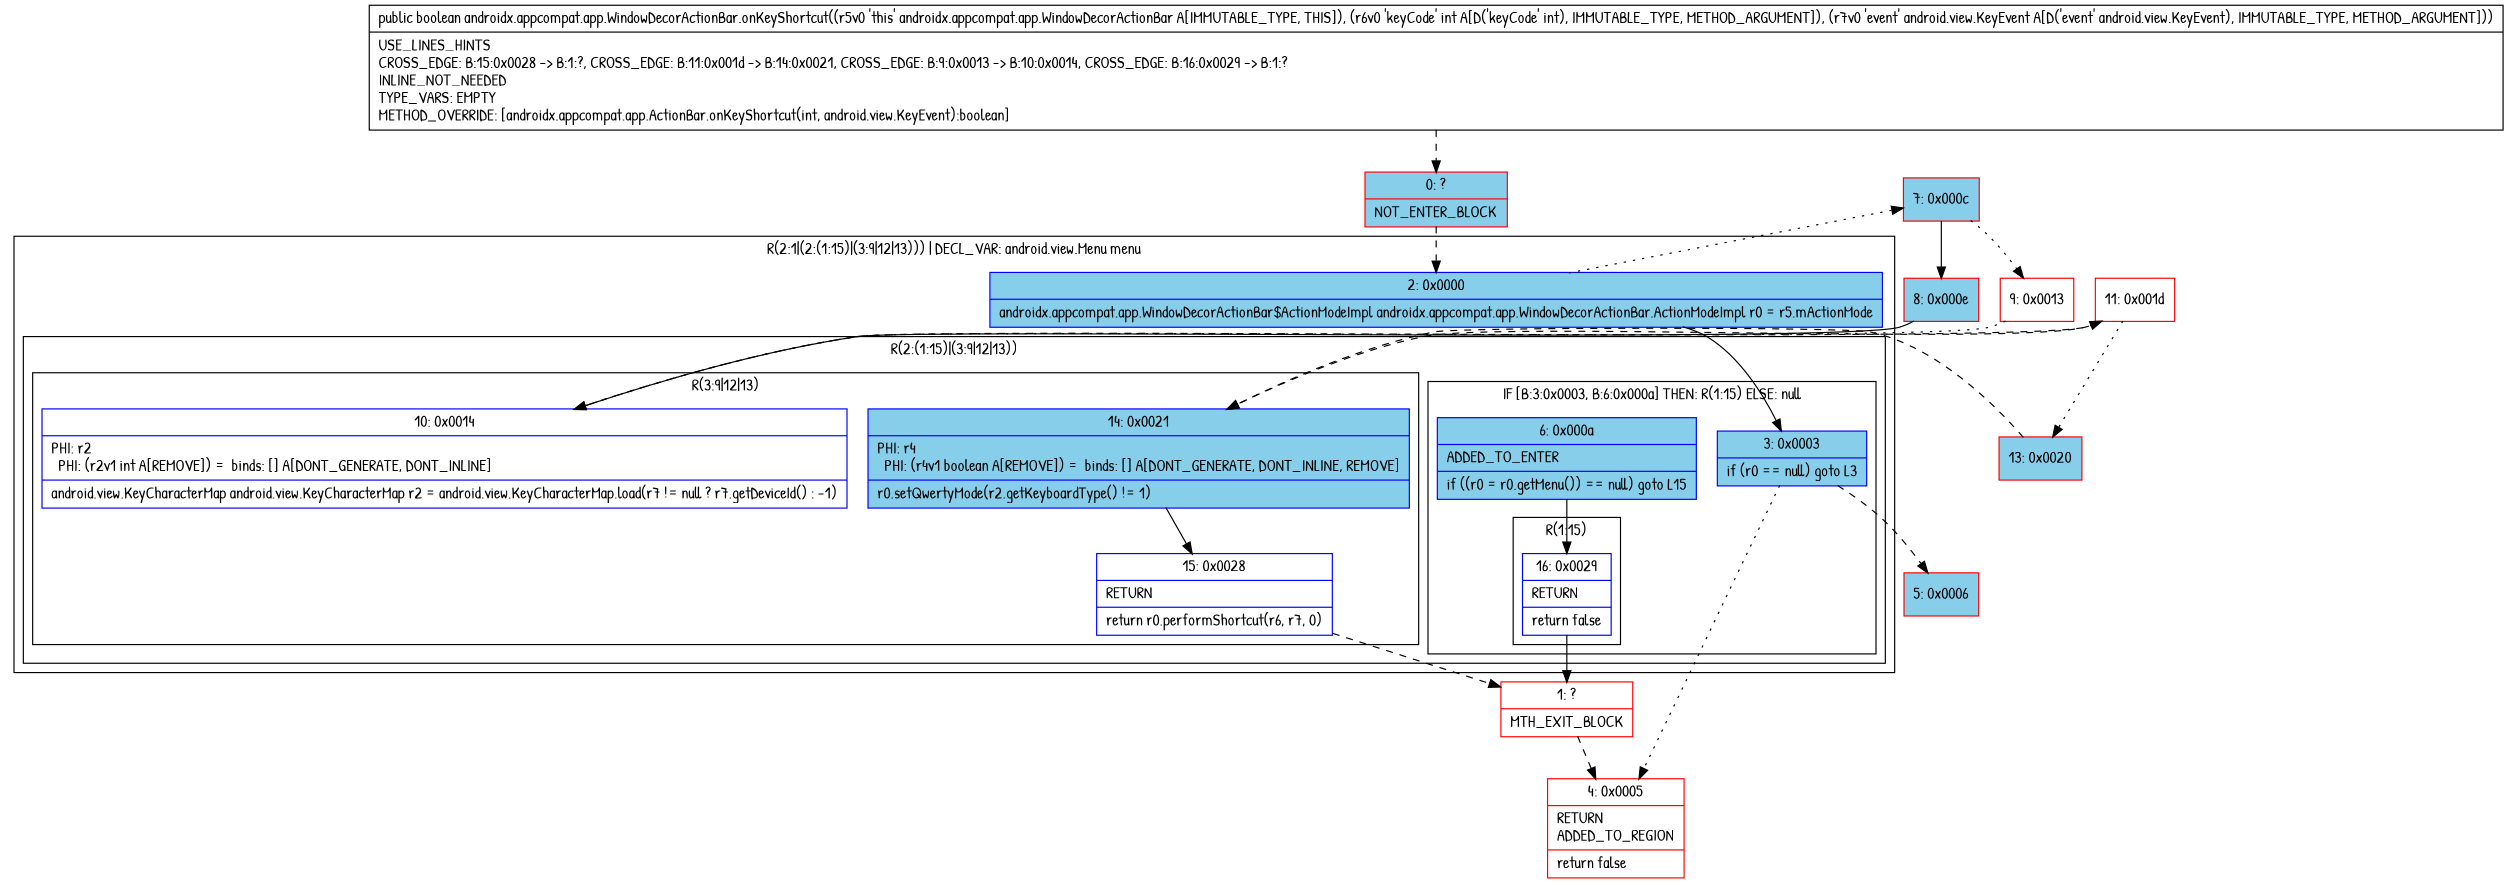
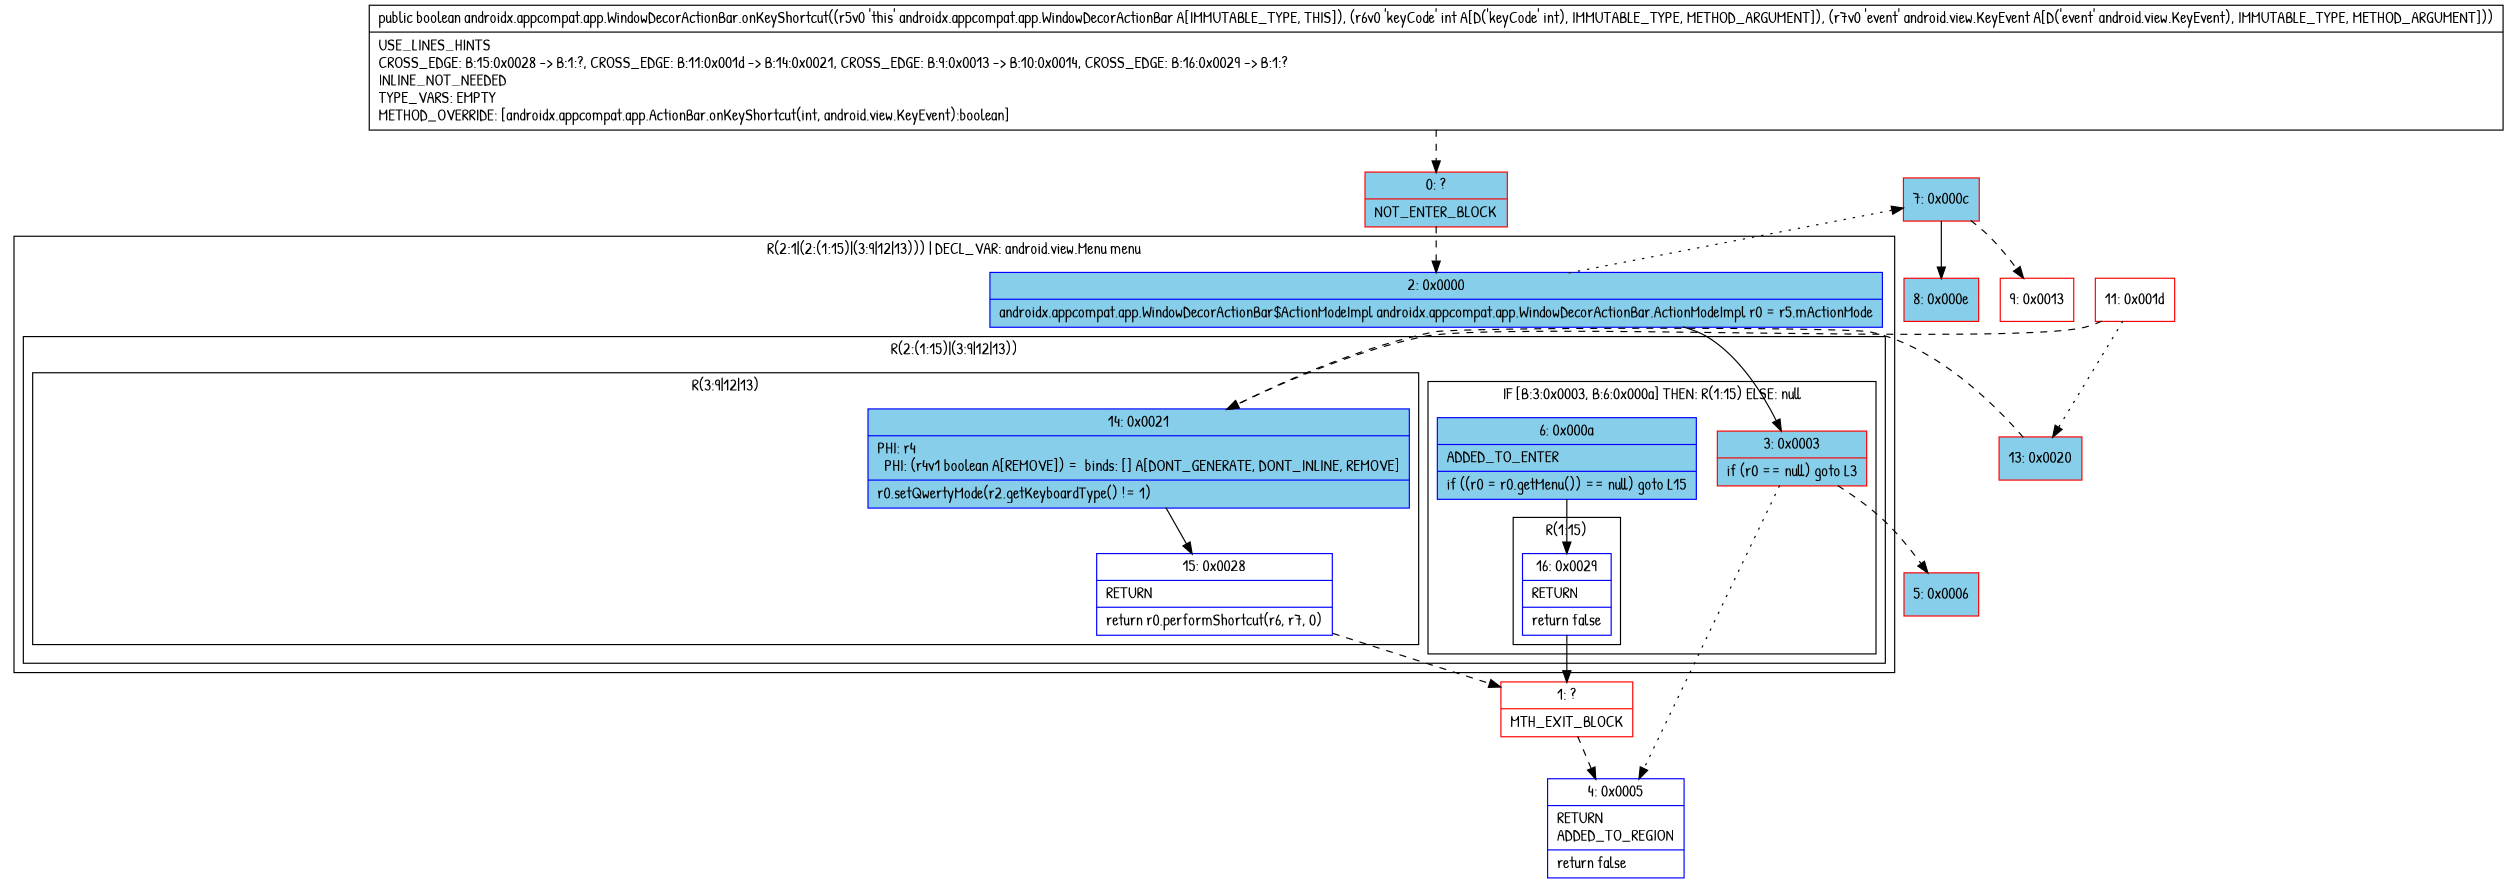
edge "7: 0x000c" -> "9: 0x0013": style dotted -> dashed
node "10: 0x0014": removed
node "3: 0x0003": color blue -> red
node "4: 0x0005": color red -> blue
